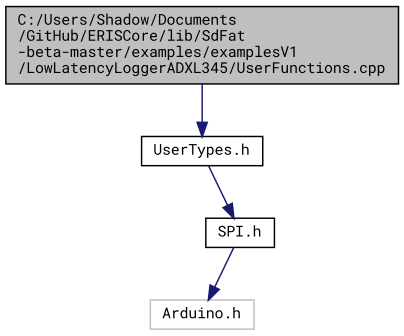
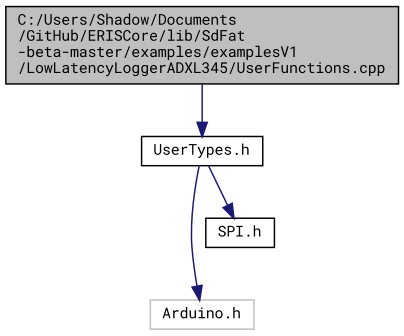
edge "SPI.h" -> "Arduino.h": now "UserTypes.h" -> "Arduino.h"
